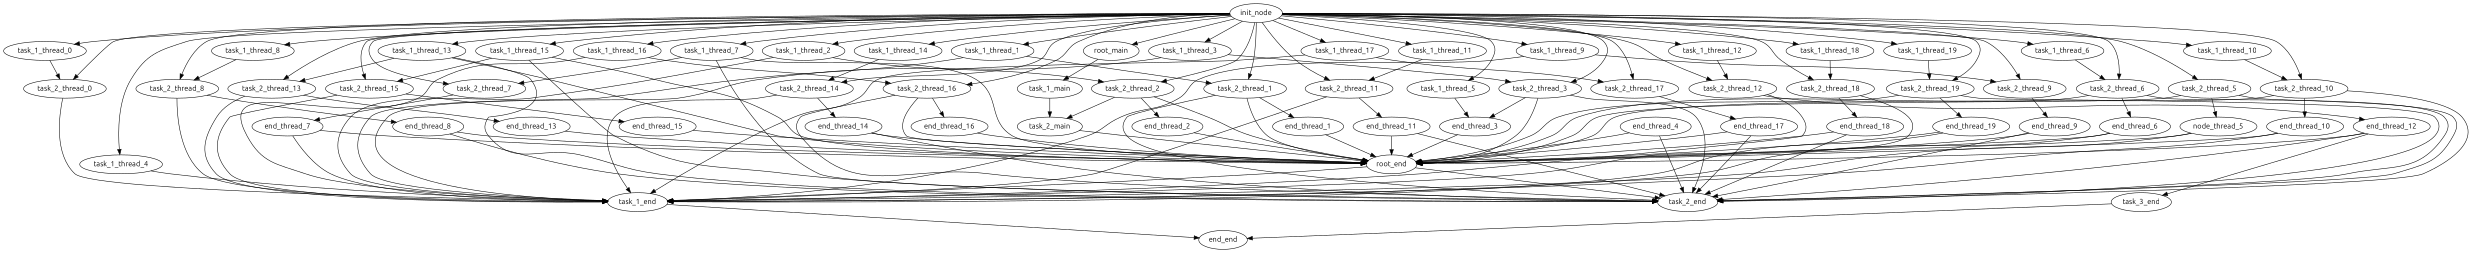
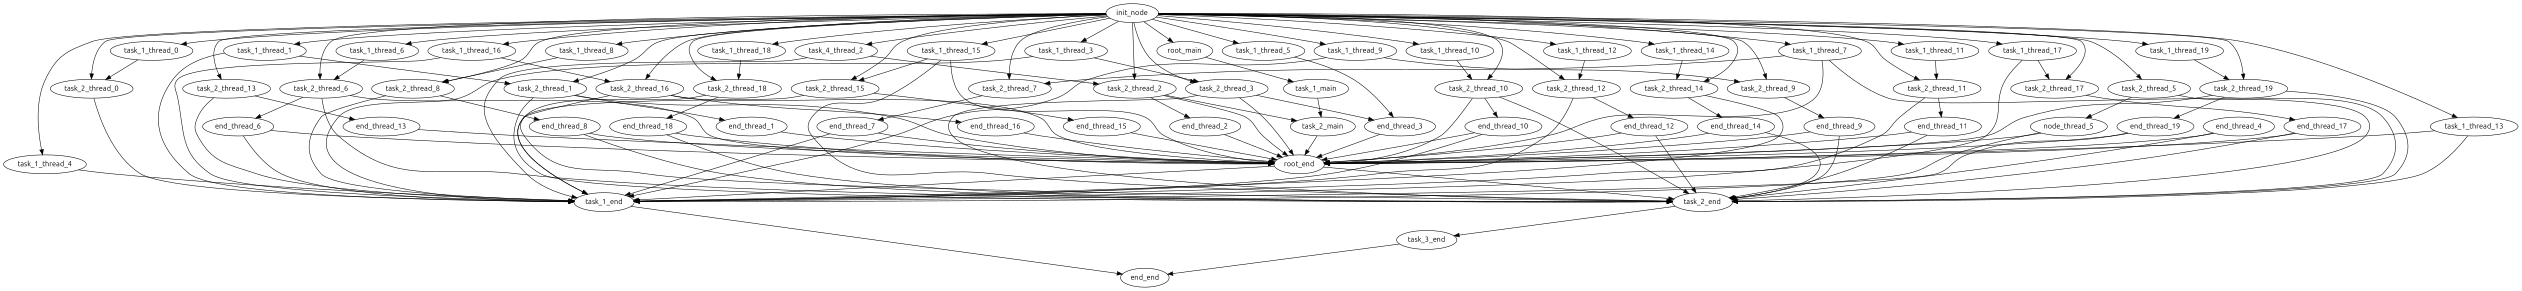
node "task_1_thread_2": label "task_1_thread_2" -> "task_4_thread_2"
edge "task_1_thread_13" -> "task_2_thread_13": removed
edge "task_2_thread_5" -> "root_end": removed
edge "end_thread_12" -> "task_3_end": now "task_2_end" -> "task_3_end"
